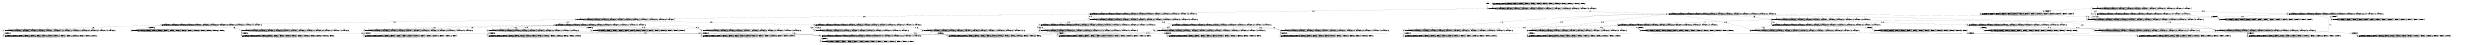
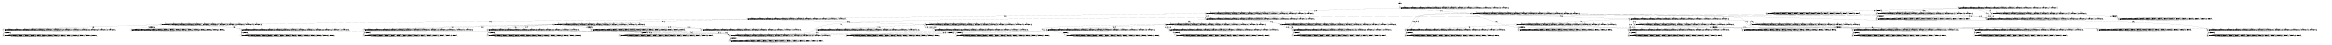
edge "24" -> "46": added, label "1 / 20;ERROR 23;"
